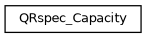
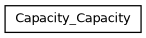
node "QRspec_Capacity": label "QRspec_Capacity" -> "Capacity_Capacity"
